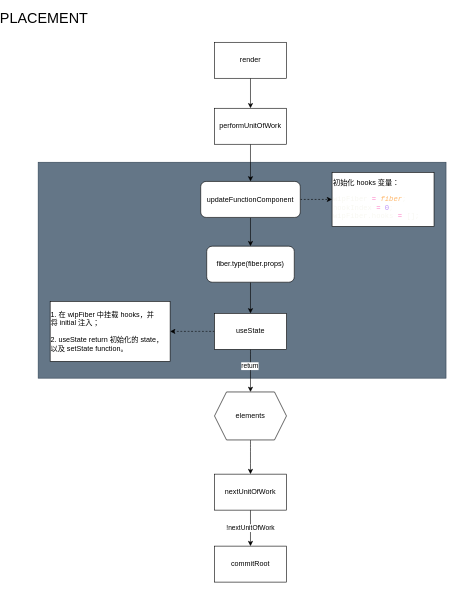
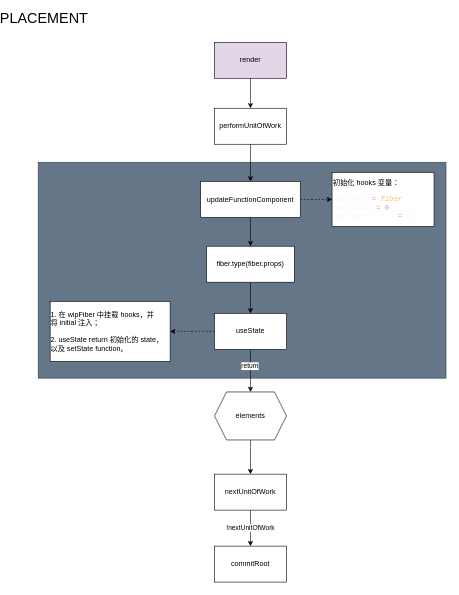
node "render": fillcolor #ffffff -> #e1d5e7
node "updateFunctionComponent": shape rounded rectangle -> rectangle
node "fiber.type(fiber.props)": shape rounded rectangle -> rectangle
